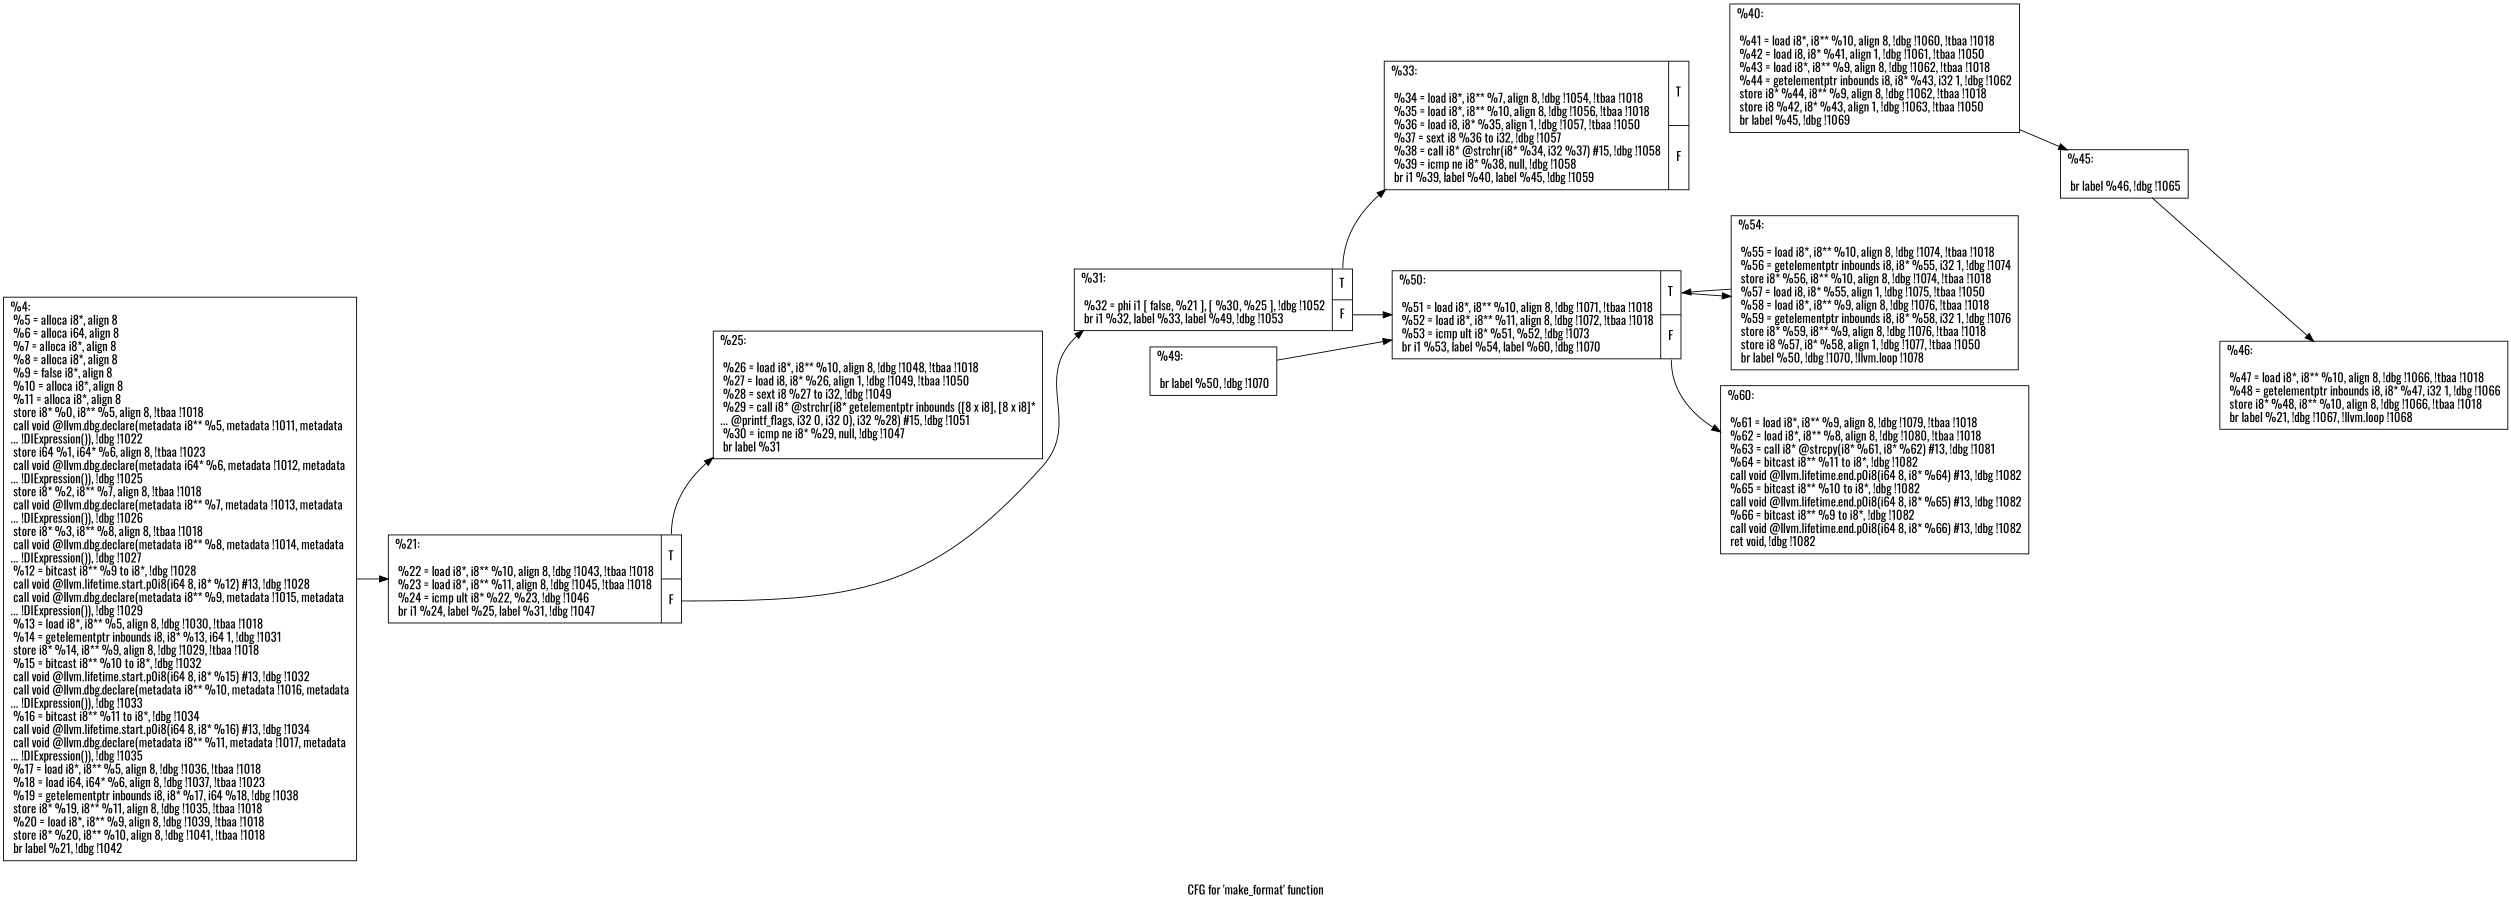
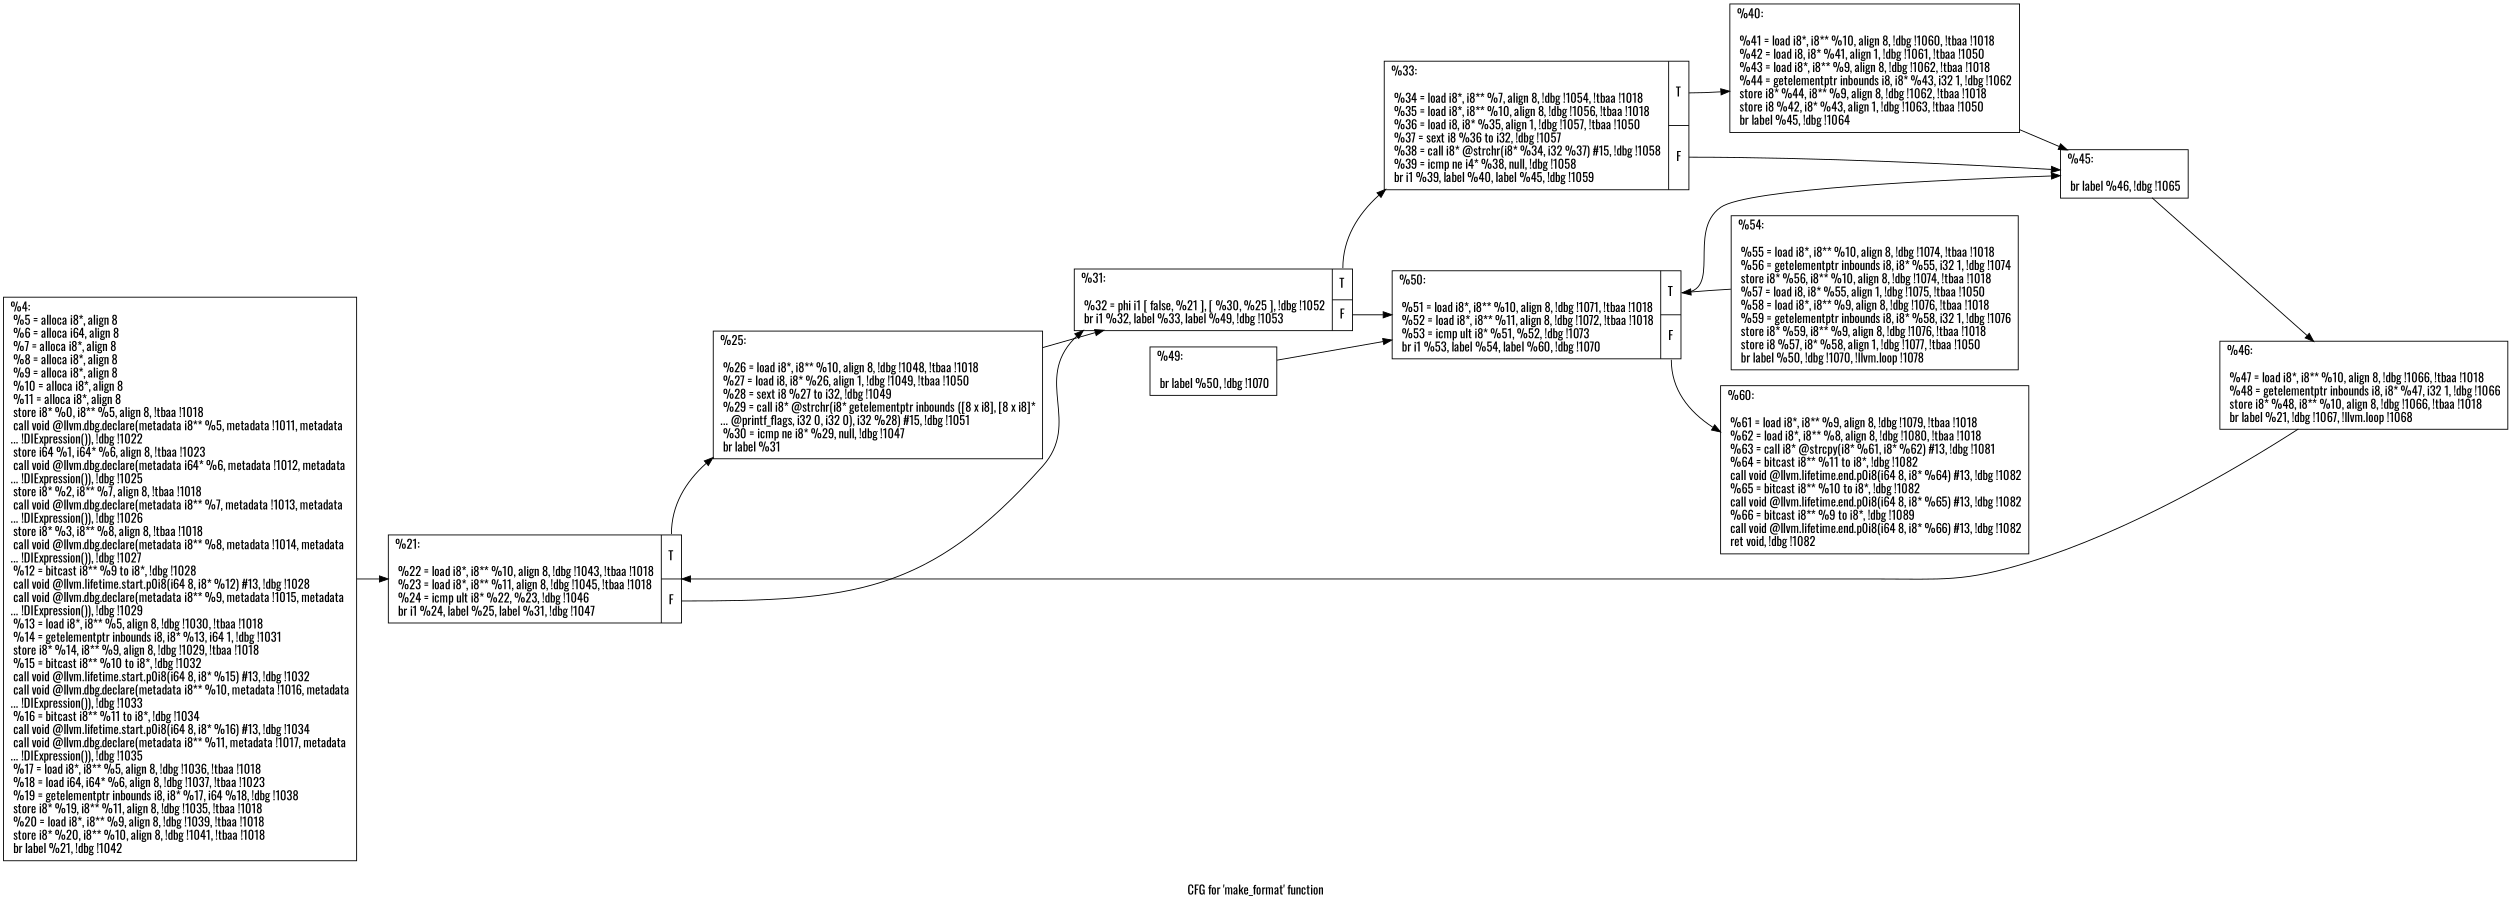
edge "%33:" -> "%40:": added
node "%40:": text "br label %45, !dbg !1069" -> "br label %45, !dbg !1064"
edge "%33:" -> "%45:": added
node "%33:": text "%39 = icmp ne i8* %38, null, !dbg !1058" -> "%39 = icmp ne i4* %38, null, !dbg !1058"
edge "%50:" -> "%54:": now "%50:" -> "%45:"
edge "%25:" -> "%31:": added
node "%4:": text "%9 = false i8*, align 8" -> "%9 = alloca i8*, align 8"
node "%60:": text "%66 = bitcast i8** %9 to i8*, !dbg !1082" -> "%66 = bitcast i8** %9 to i8*, !dbg !1089"
edge "%46:" -> "%21:": added
